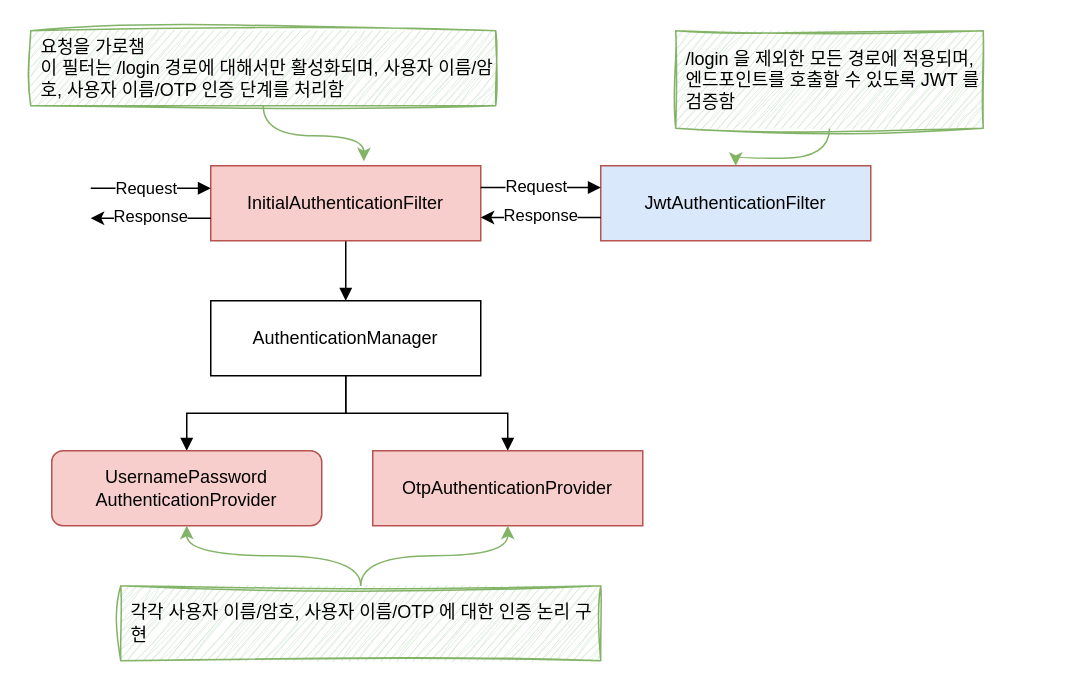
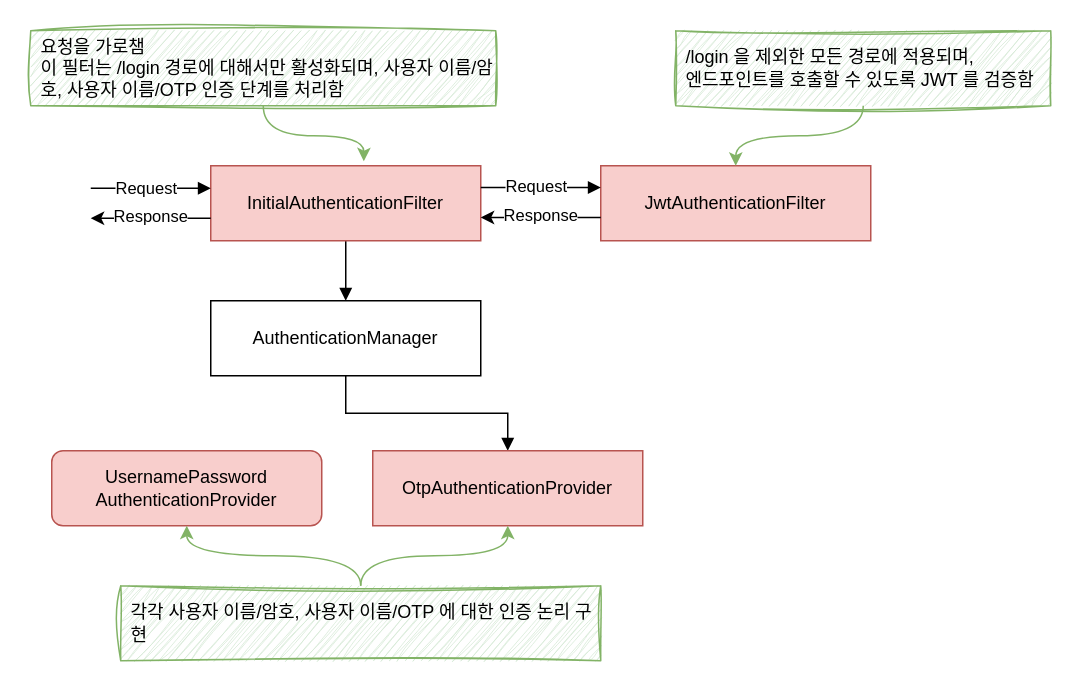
node "/login 을 제외한 모든 경로에 적용되며, 엔드포인트를 호출할 수 있도록 JWT 를 검증함": size 308x98 -> 375x75
node "JwtAuthenticationFilter": fillcolor #dae8fc -> #f8cecc
edge "AuthenticationManager" -> "UsernamePassword AuthenticationProvider": removed
